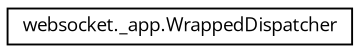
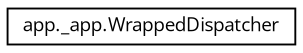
node "websocket._app.WrappedDispatcher": label "websocket._app.WrappedDispatcher" -> "app._app.WrappedDispatcher"
